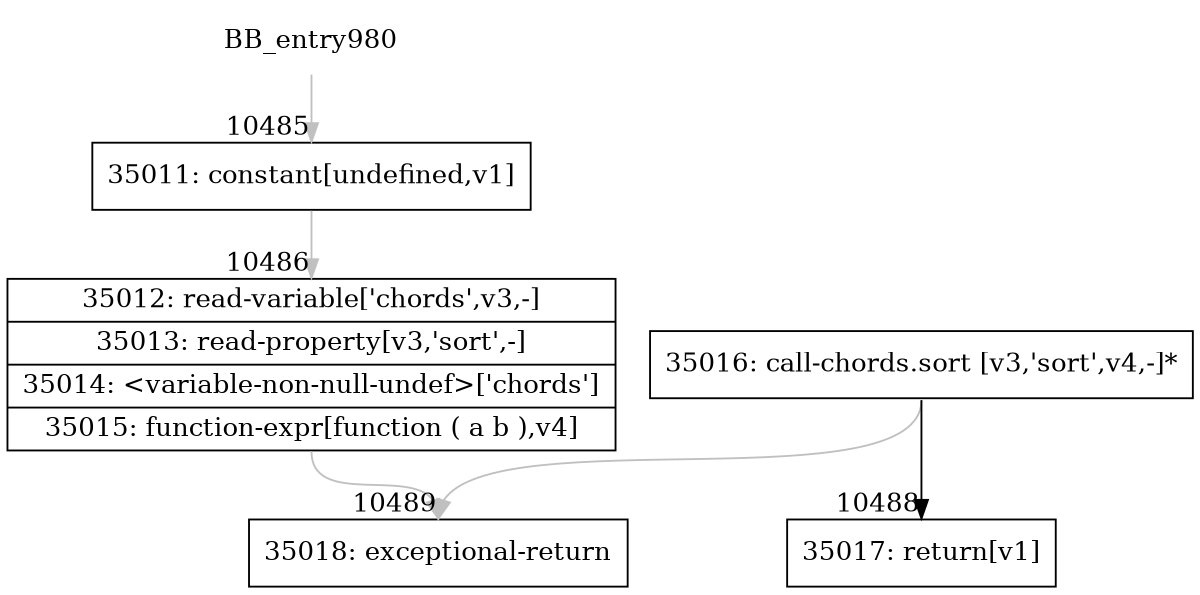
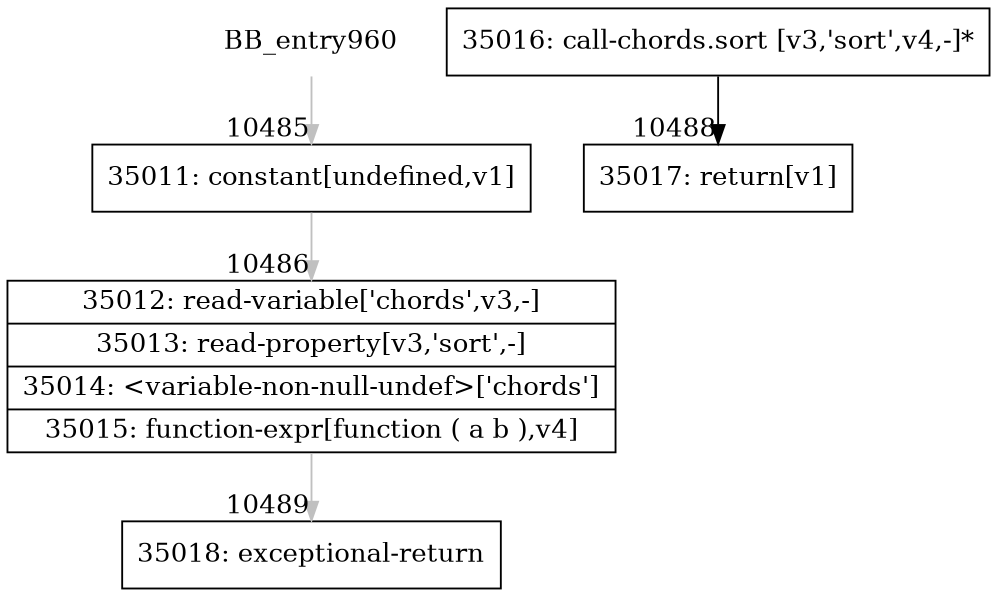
node "BB_entry980": label "BB_entry980" -> "BB_entry960"
edge "35016: call-chords.sort [v3,'sort',v4,-]*" -> "35018: exceptional-return": removed
